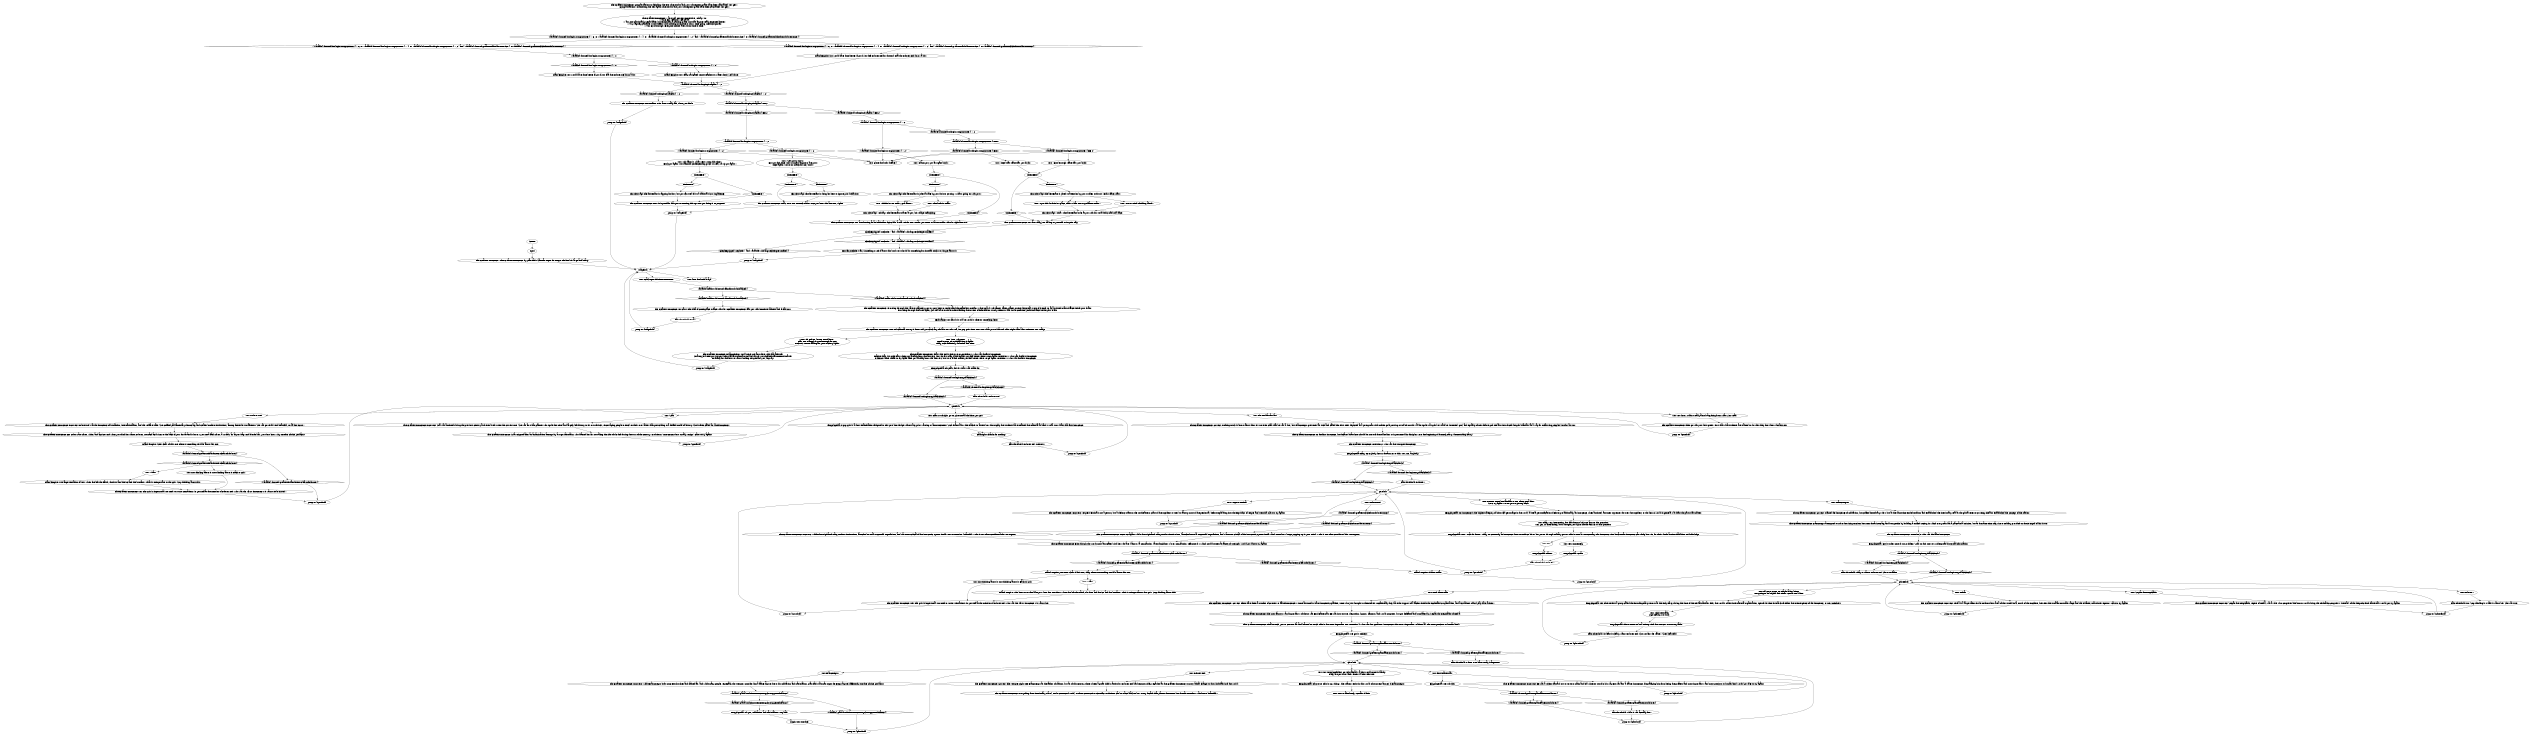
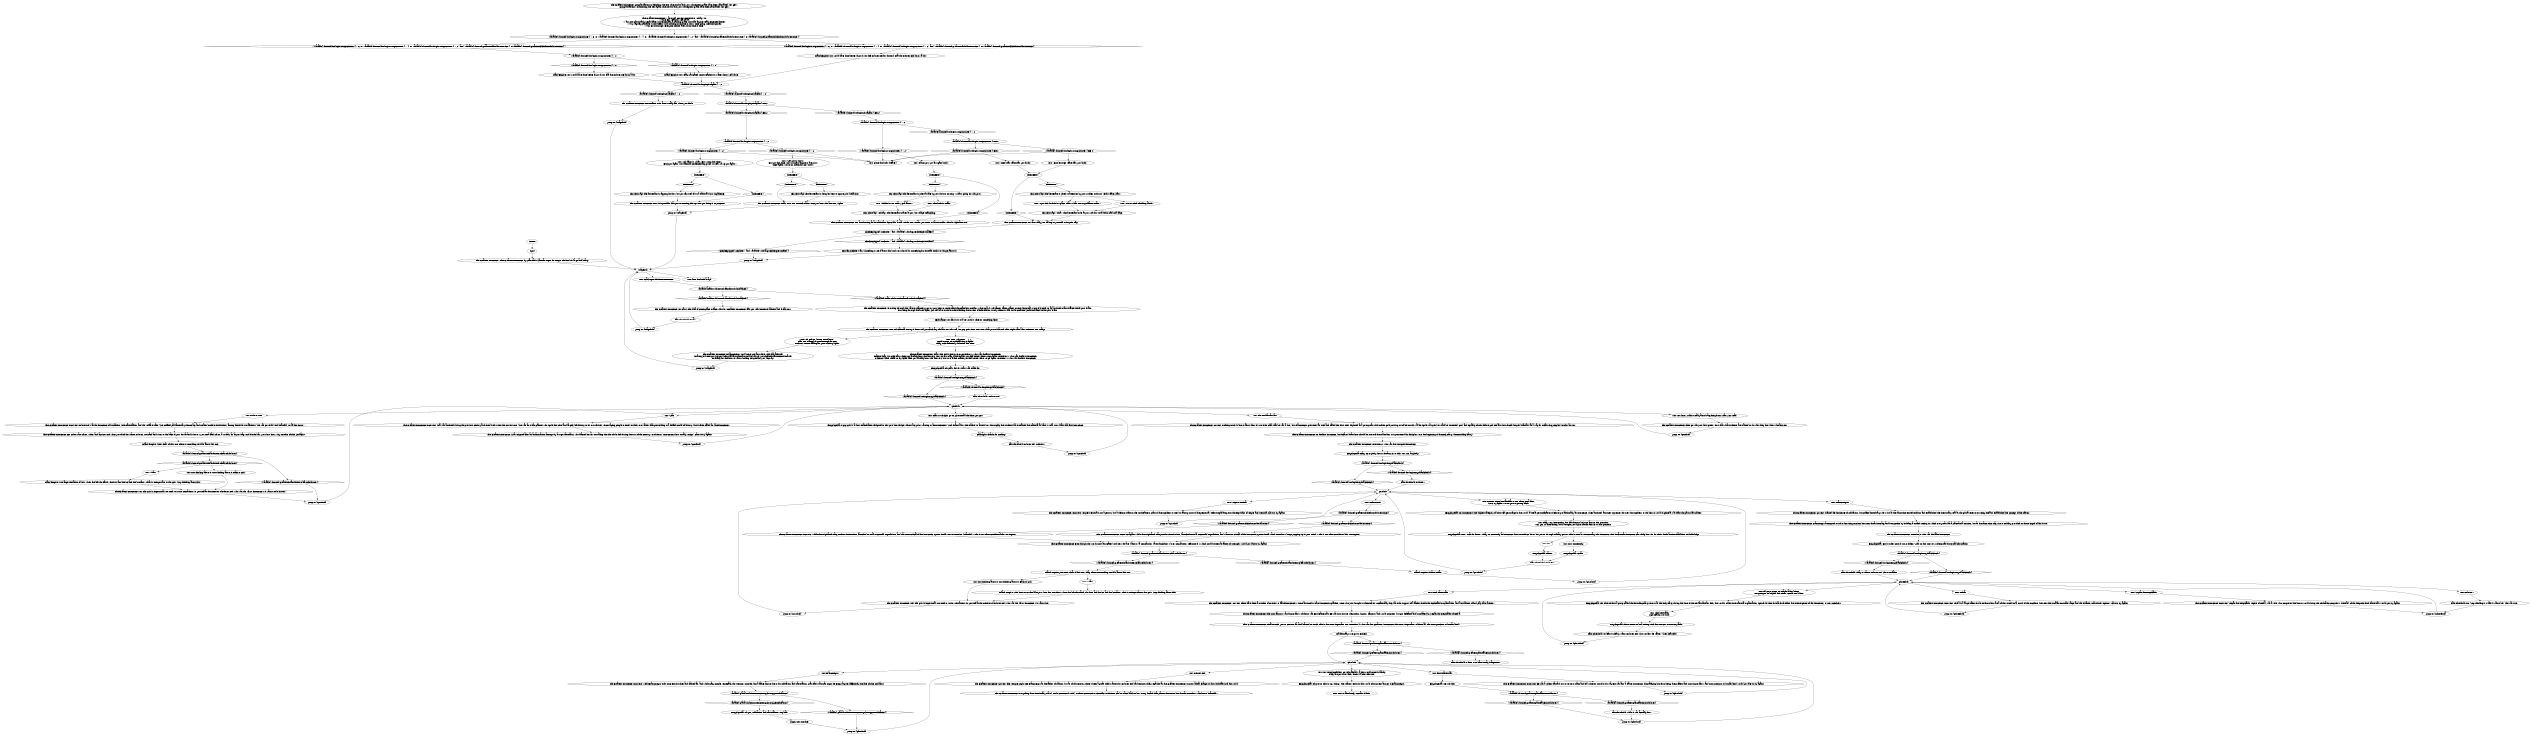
node "You: Yes. Immensely.": label "You: Yes. Immensely." -> "You: Not. Immensely."
node "Encyclopedia: I've got it! Honest.": label "Encyclopedia: I've got it! Honest." -> "Traditionally: I've got it! Honest."
